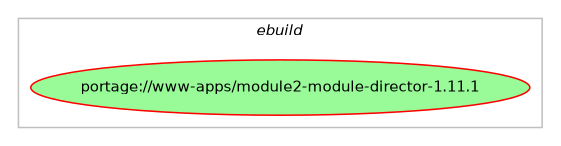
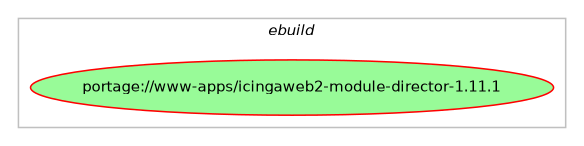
node "portage://www-apps/module2-module-director-1.11.1": label "portage://www-apps/module2-module-director-1.11.1" -> "portage://www-apps/icingaweb2-module-director-1.11.1"
